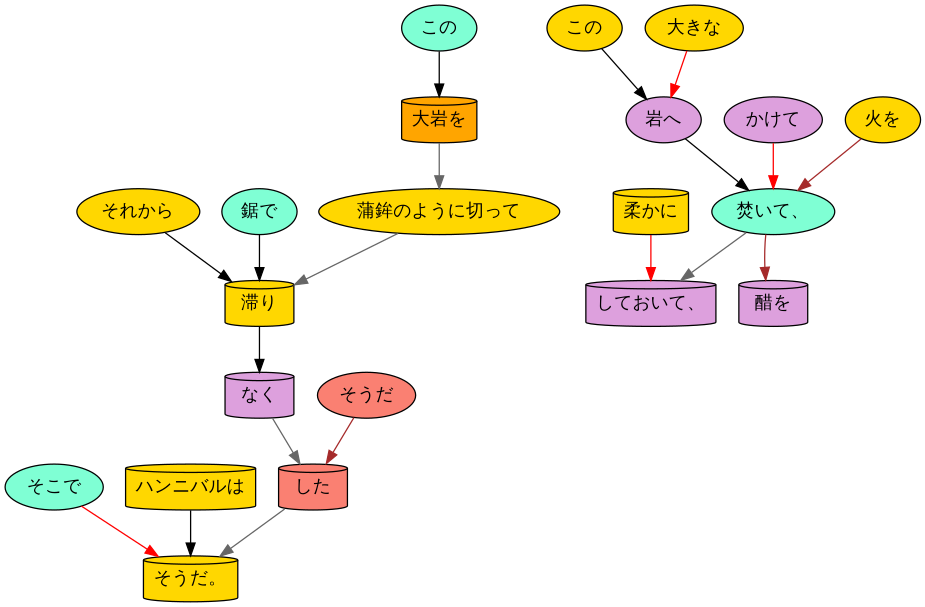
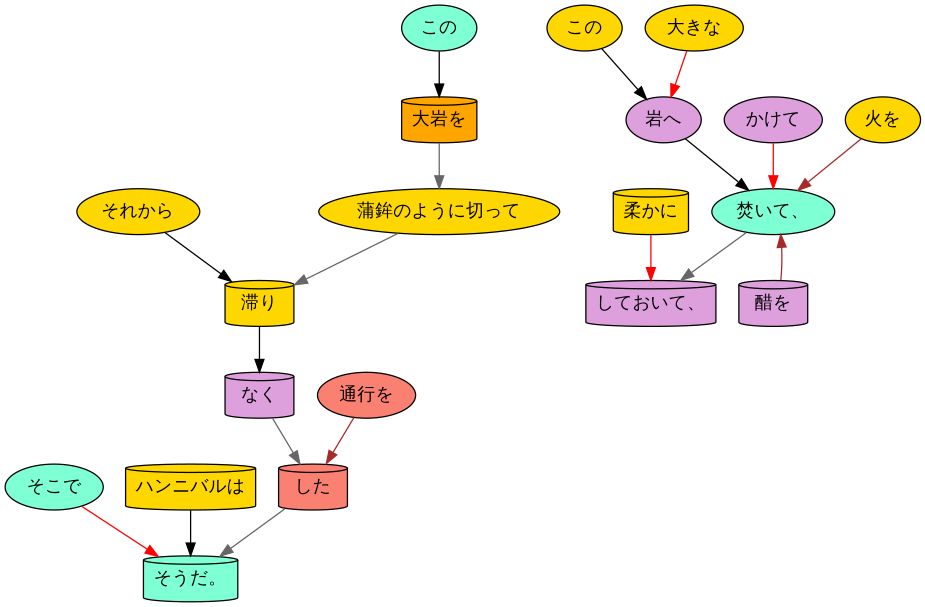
node "鋸で": removed
edge "焚いて、" -> "醋を": reversed
node "そうだ": label "そうだ" -> "通行を"
node "そうだ。": fillcolor gold -> aquamarine
